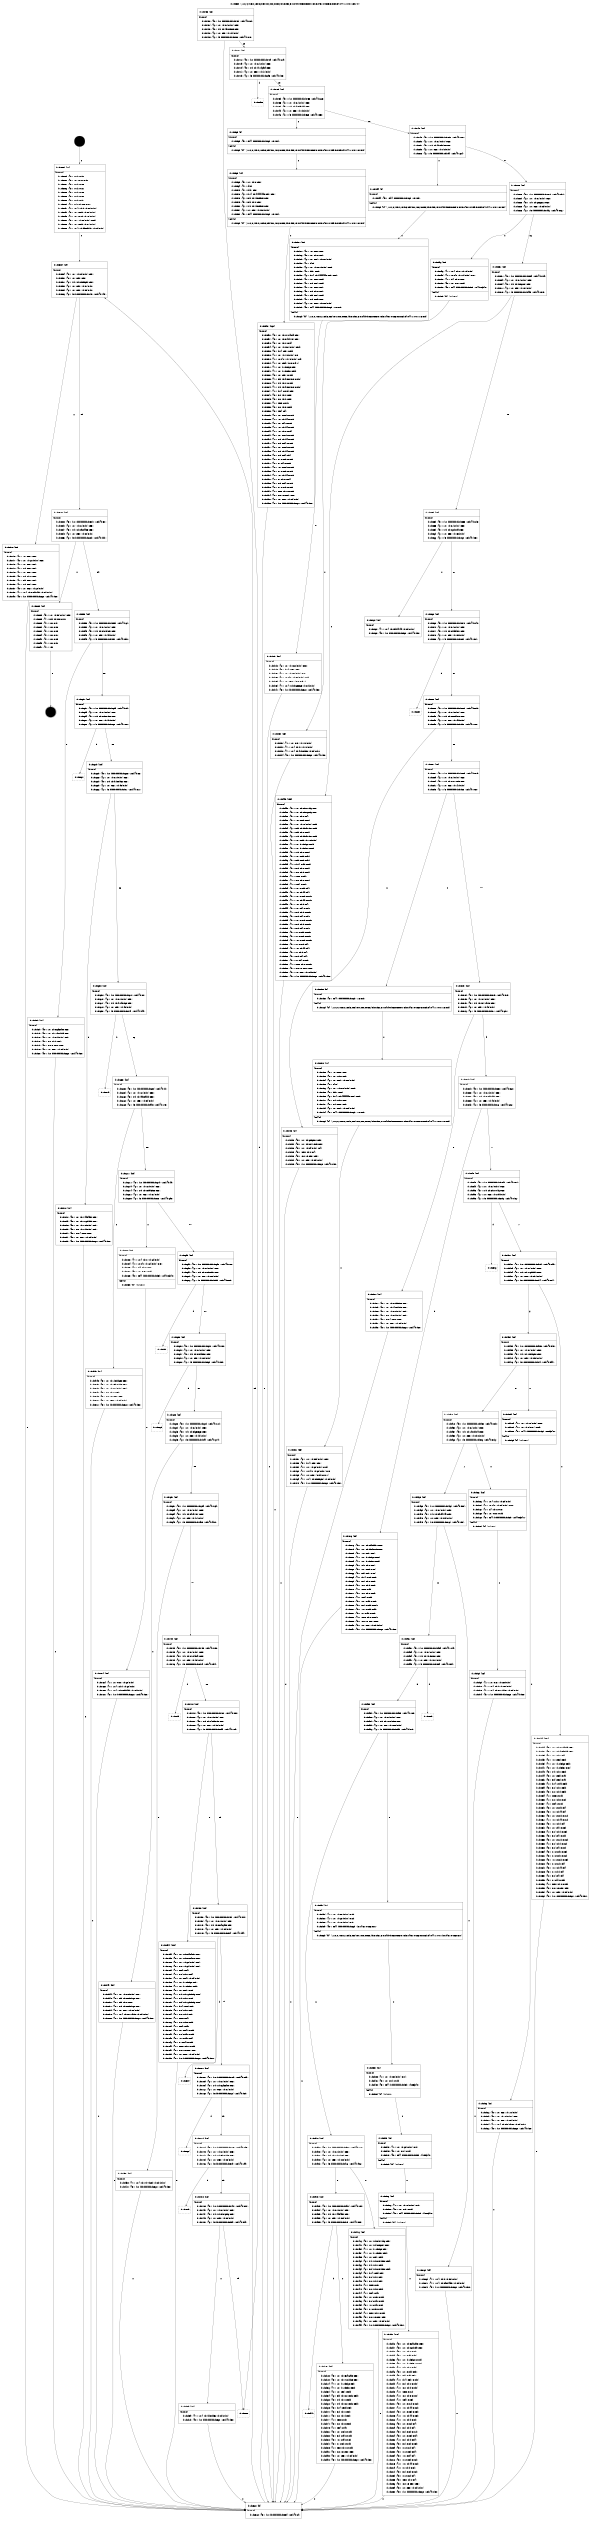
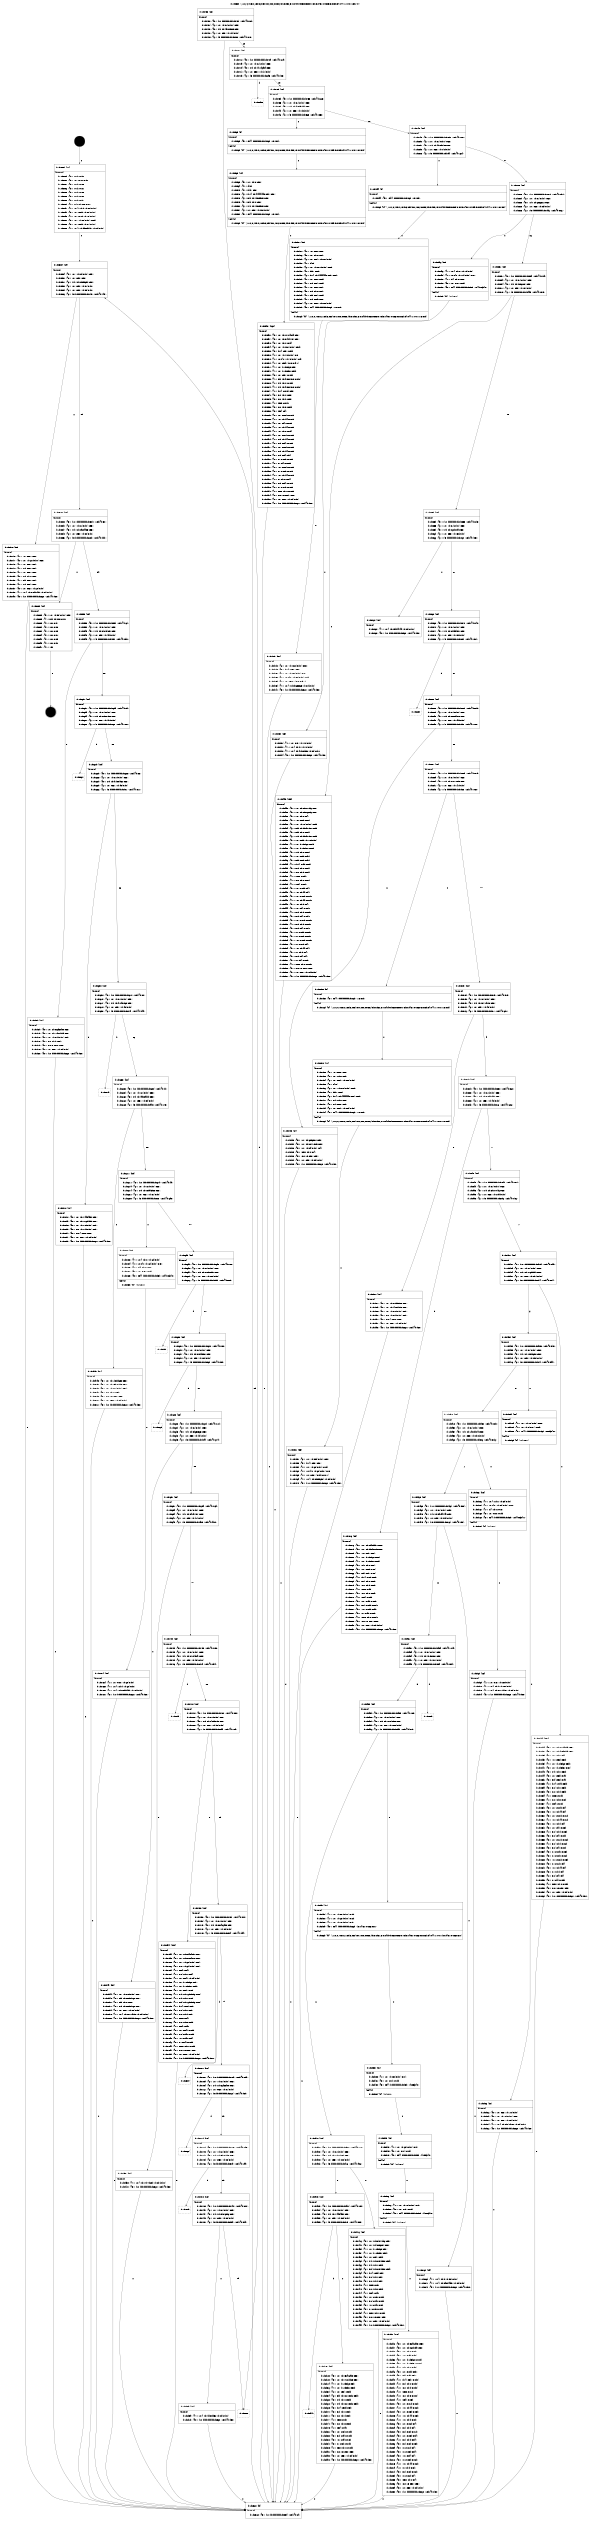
node "0x402306": removed
